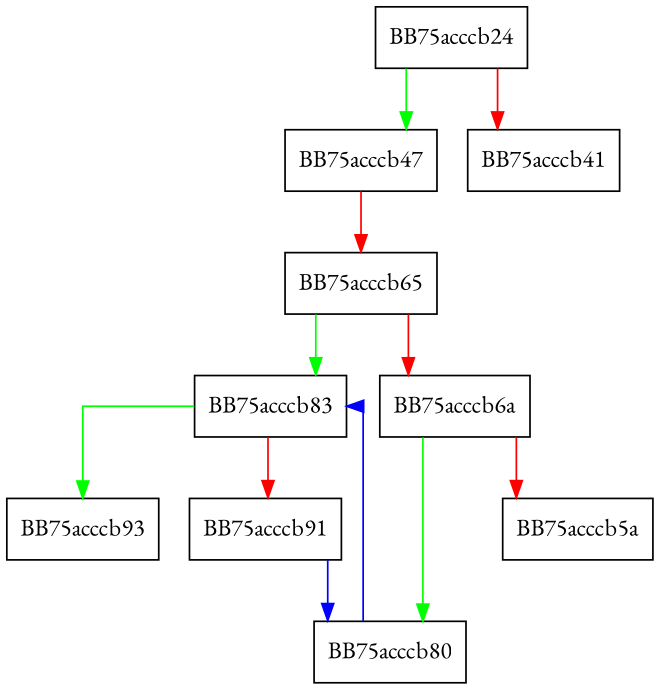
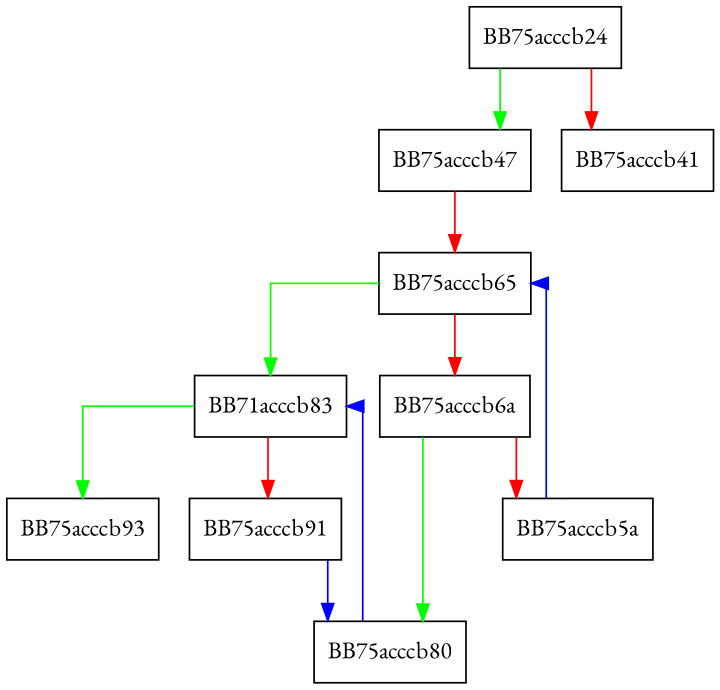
edge "BB75acccb5a" -> "BB75acccb65": added
node "BB75acccb83": label "BB75acccb83" -> "BB71acccb83"
